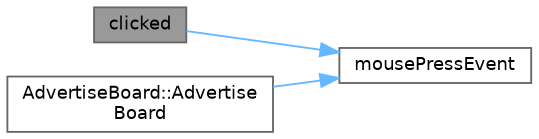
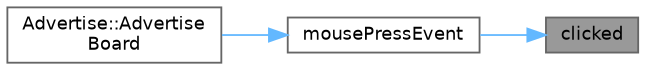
edge "clicked" -> "mousePressEvent": reversed
node "AdvertiseBoard::Advertise Board": label "AdvertiseBoard::Advertise Board" -> "Advertise::Advertise Board"
